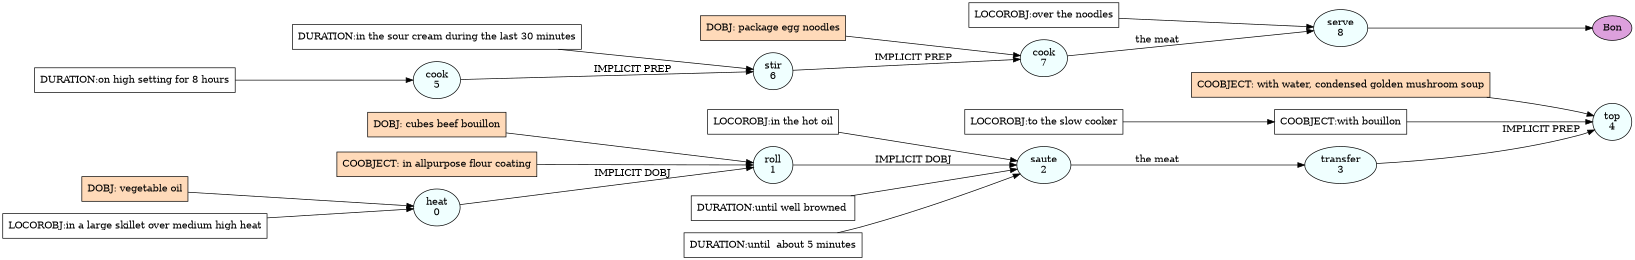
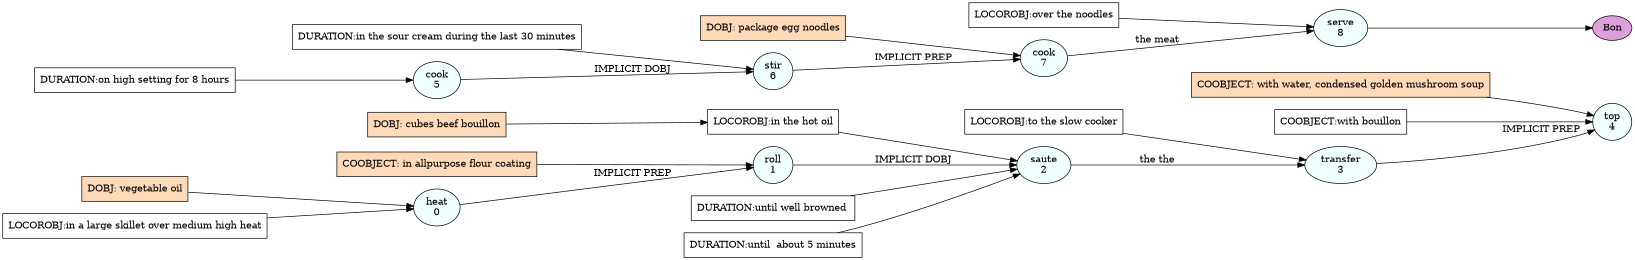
edge "cook 5" -> "stir 6": label "IMPLICIT PREP" -> "IMPLICIT DOBJ"
edge "LOCOROBJ:to the slow cooker" -> "COOBJECT:with bouillon": now "LOCOROBJ:to the slow cooker" -> "transfer 3"
edge "DOBJ: cubes beef bouillon" -> "roll 1": now "DOBJ: cubes beef bouillon" -> "LOCOROBJ:in the hot oil"
edge "saute 2" -> "transfer 3": label "the meat" -> "the the"
edge "heat 0" -> "roll 1": label "IMPLICIT DOBJ" -> "IMPLICIT PREP"
